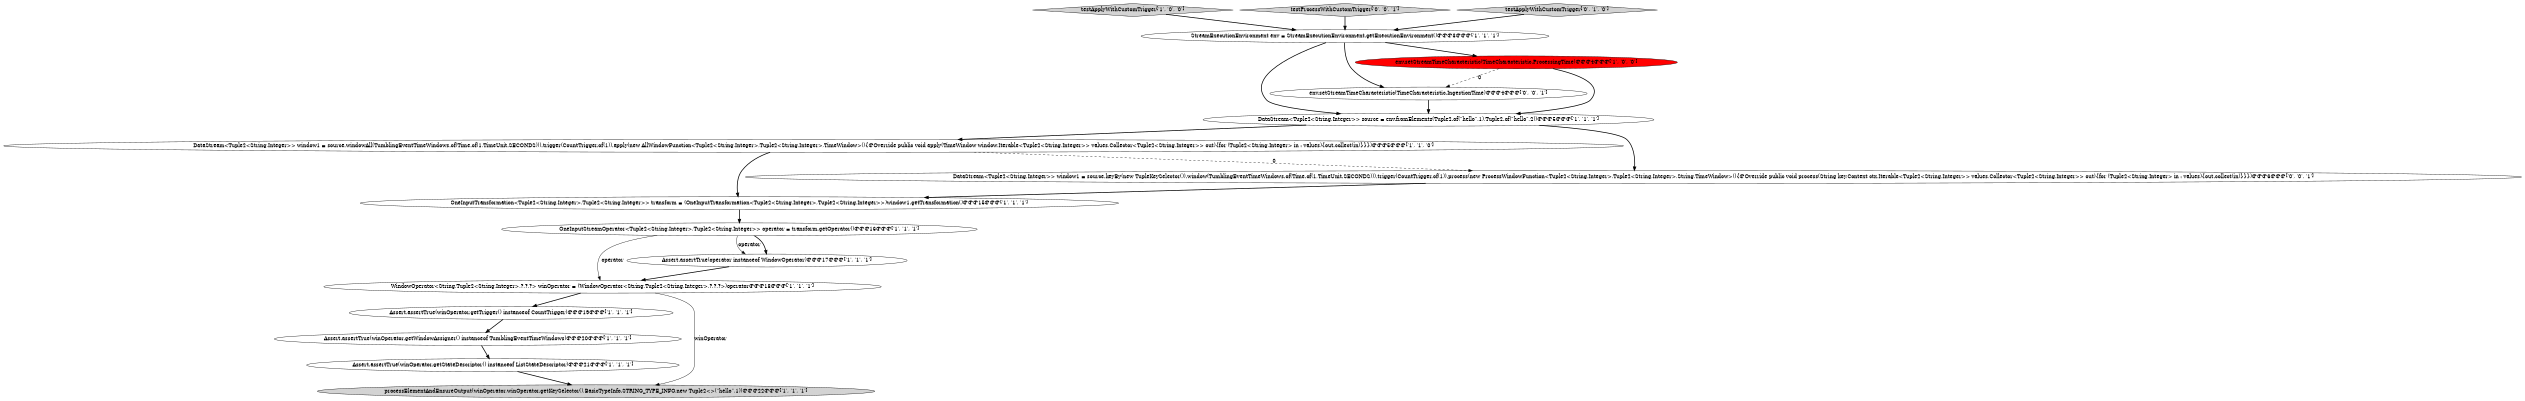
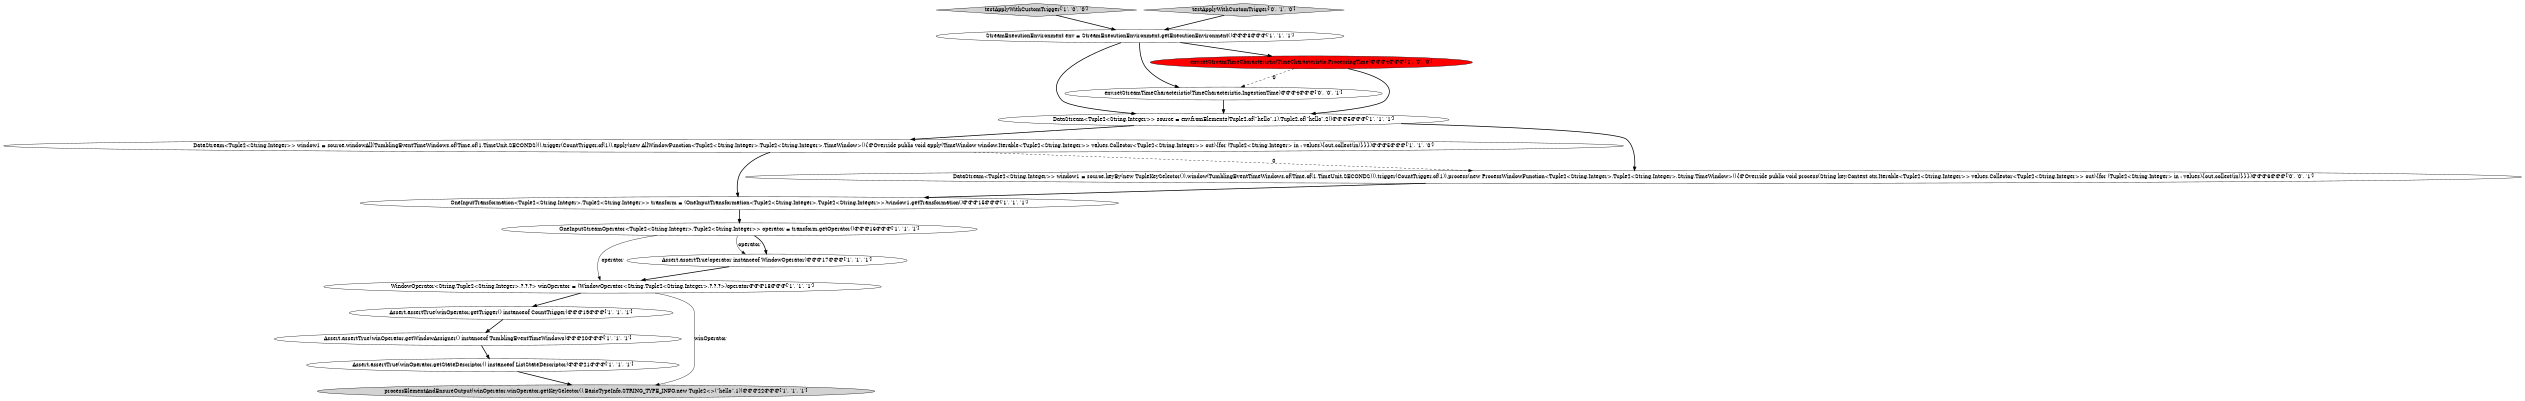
node "testProcessWithCustomTrigger['0', '0', '1']": removed
